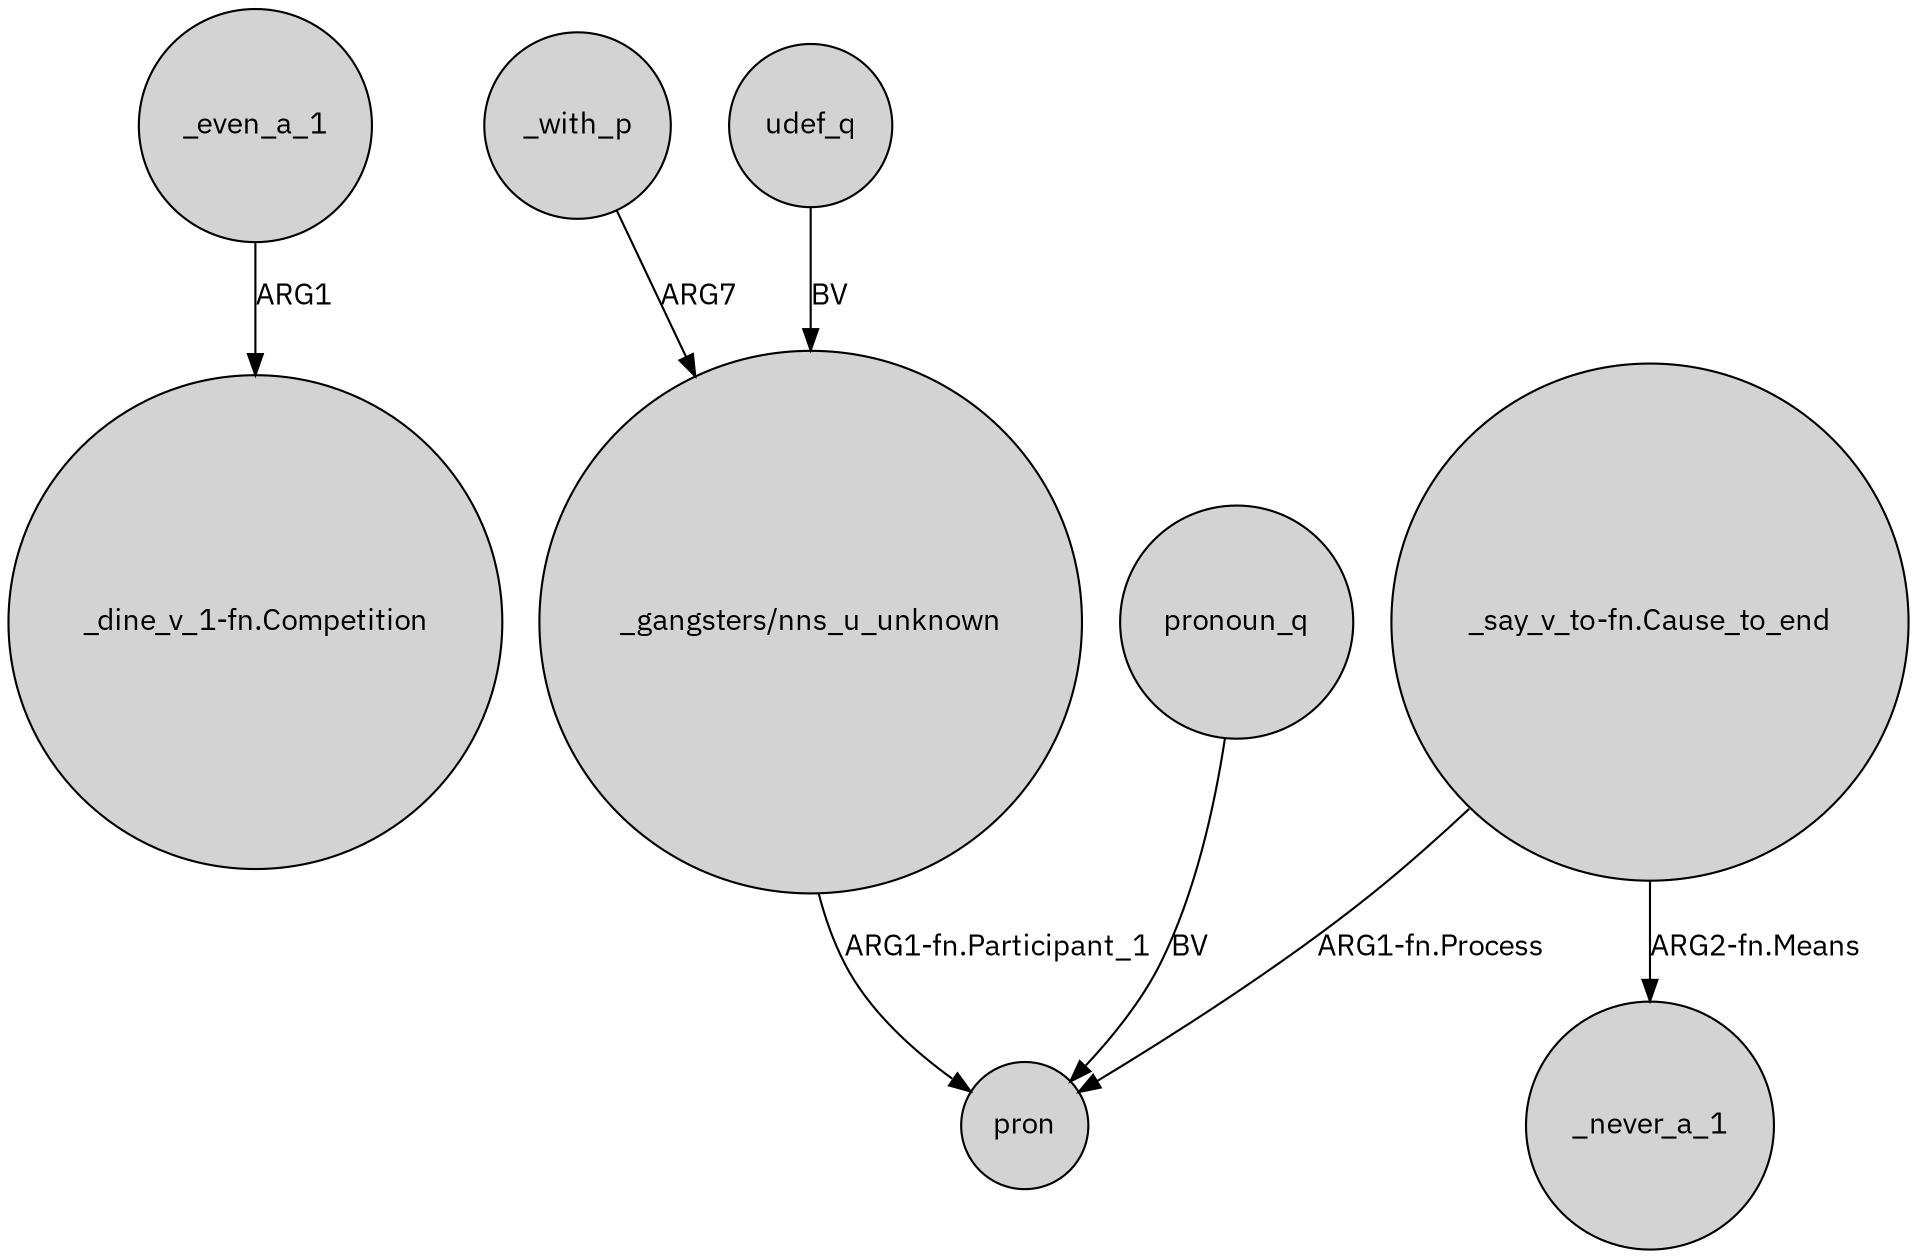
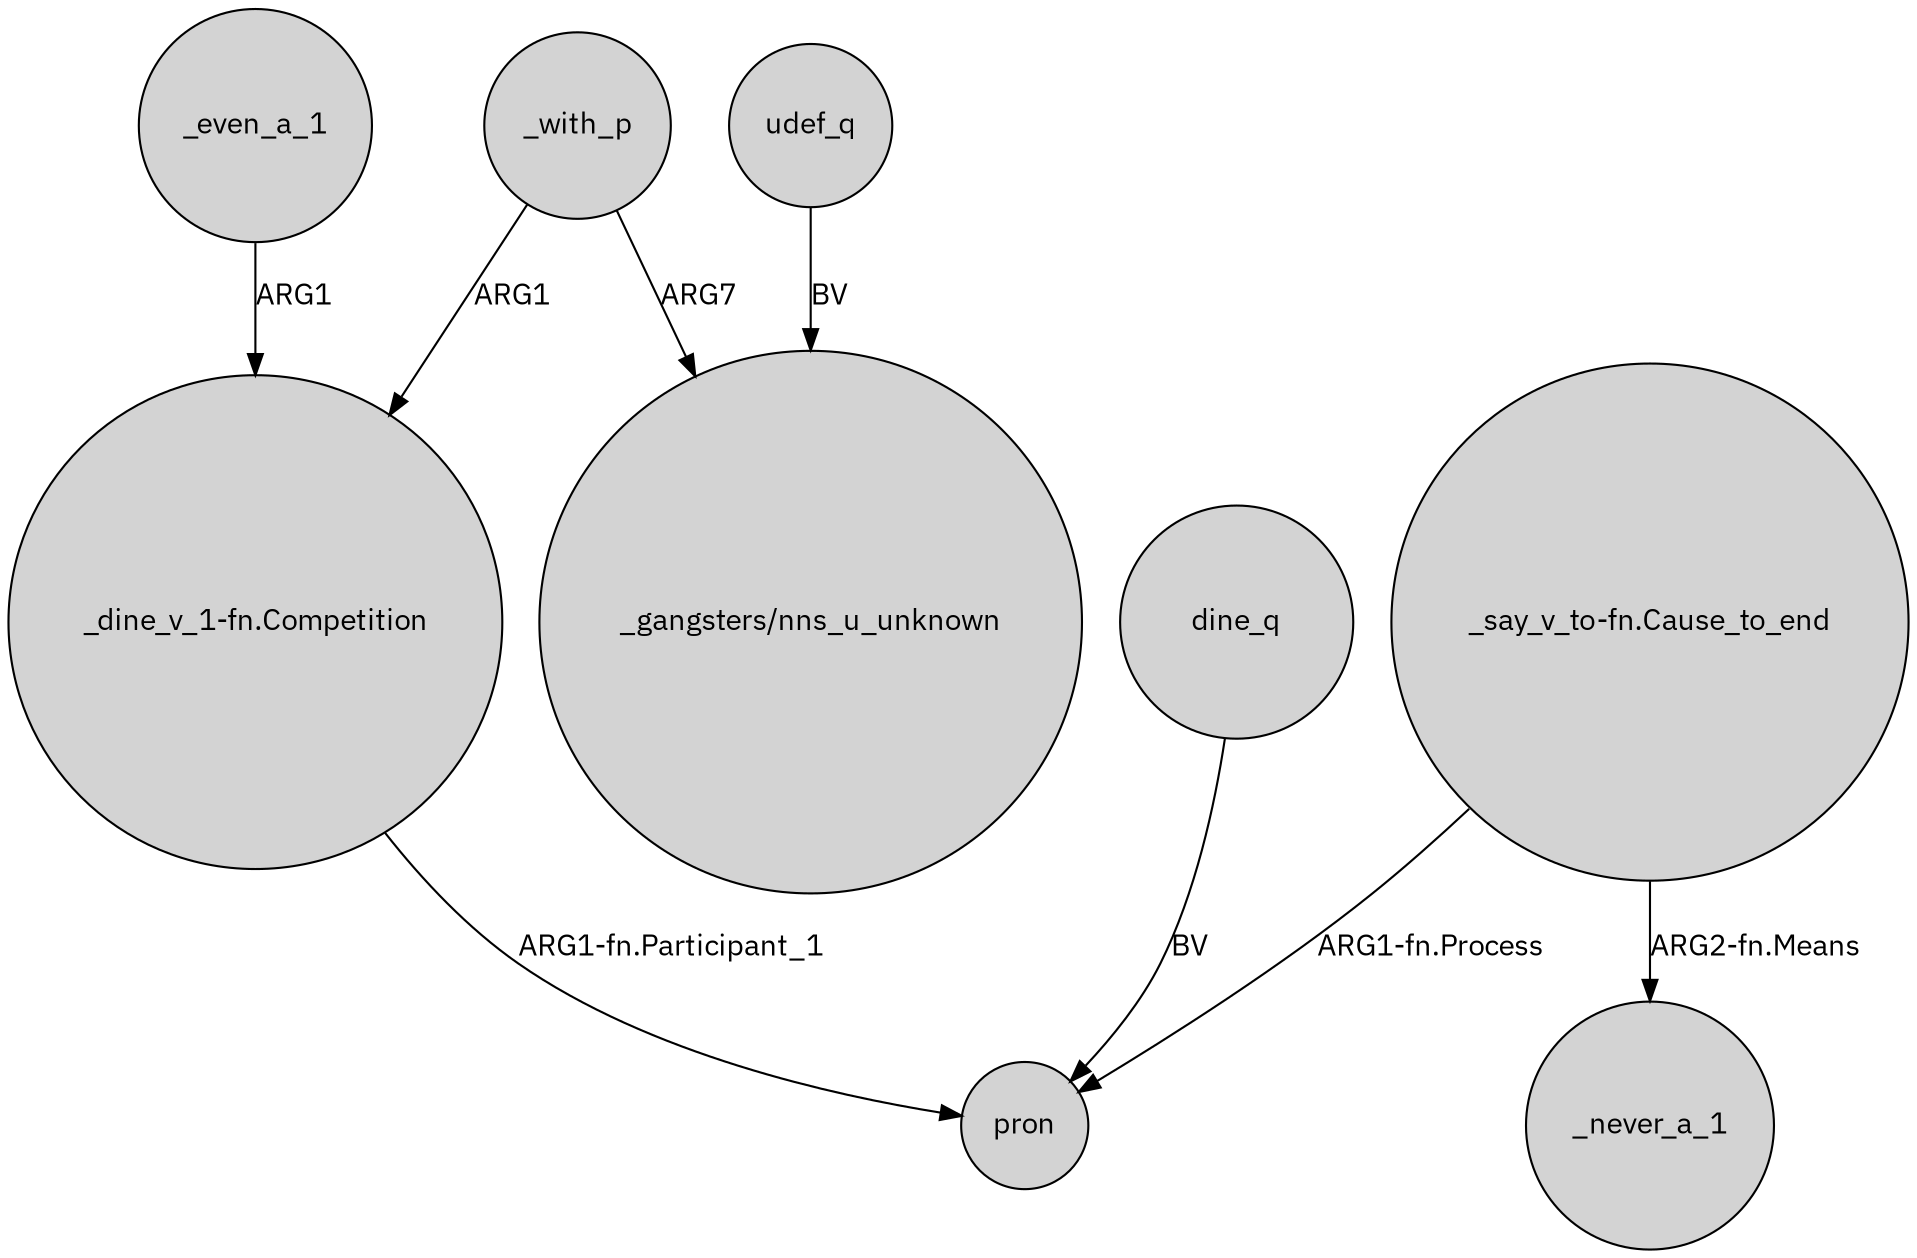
edge "_with_p" -> "_dine_v_1-fn.Competition": added, label "ARG1"
node "pronoun_q": label "pronoun_q" -> "dine_q"
edge "_gangsters/nns_u_unknown" -> "pron": now "_dine_v_1-fn.Competition" -> "pron"
